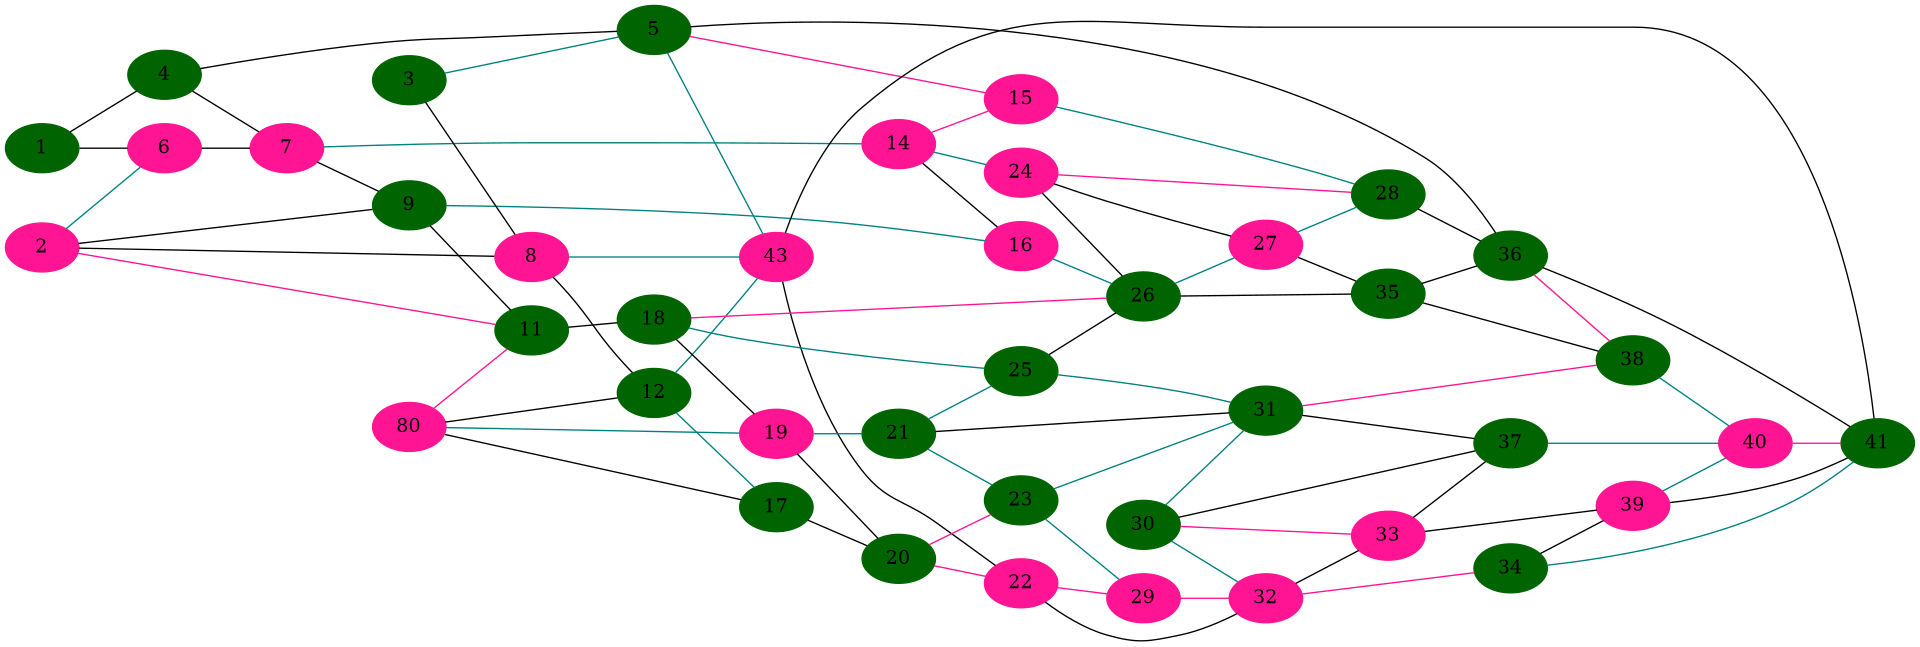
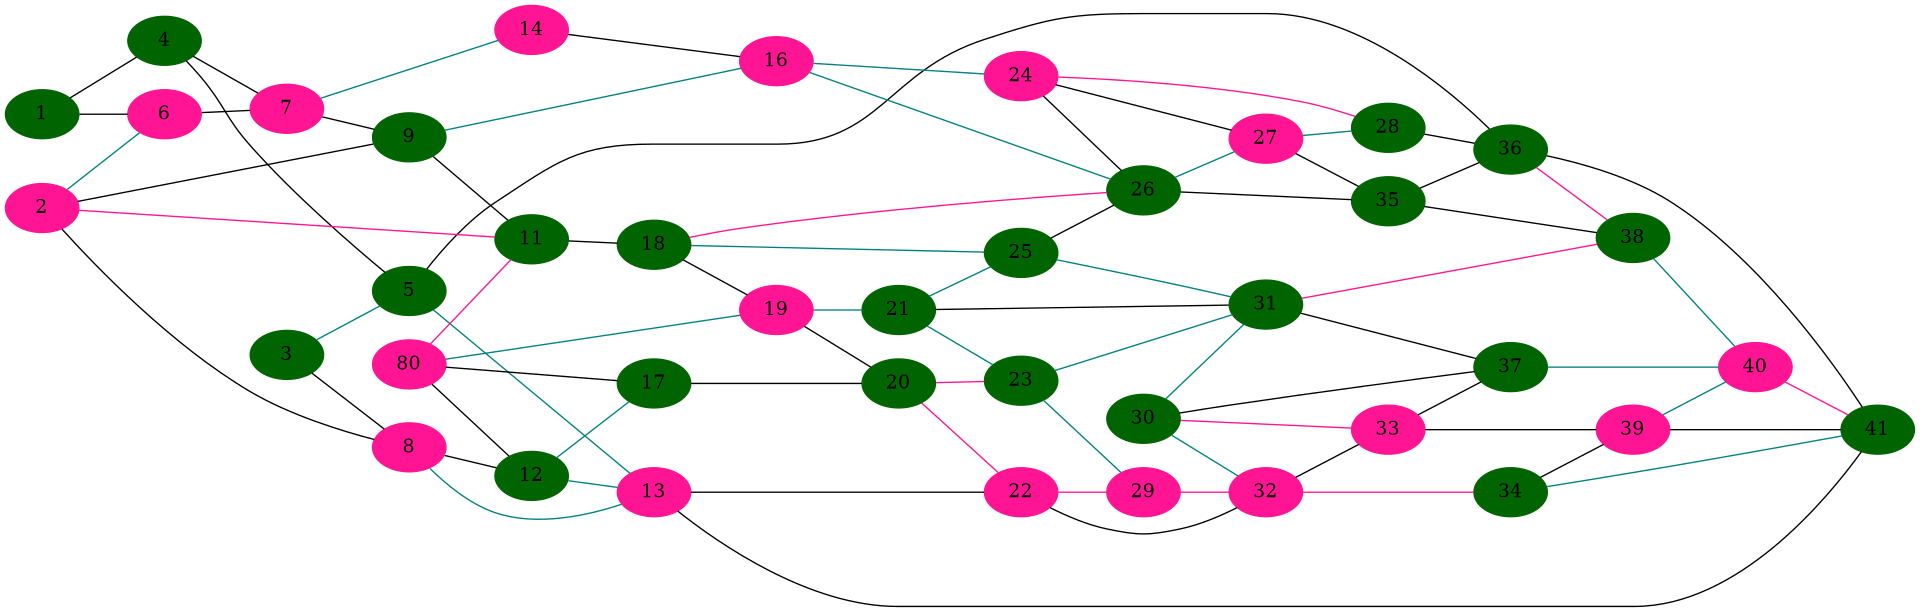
node "15": removed
edge "14" -- "24": now "16" -- "24"
node "43": label "43" -> "13"
